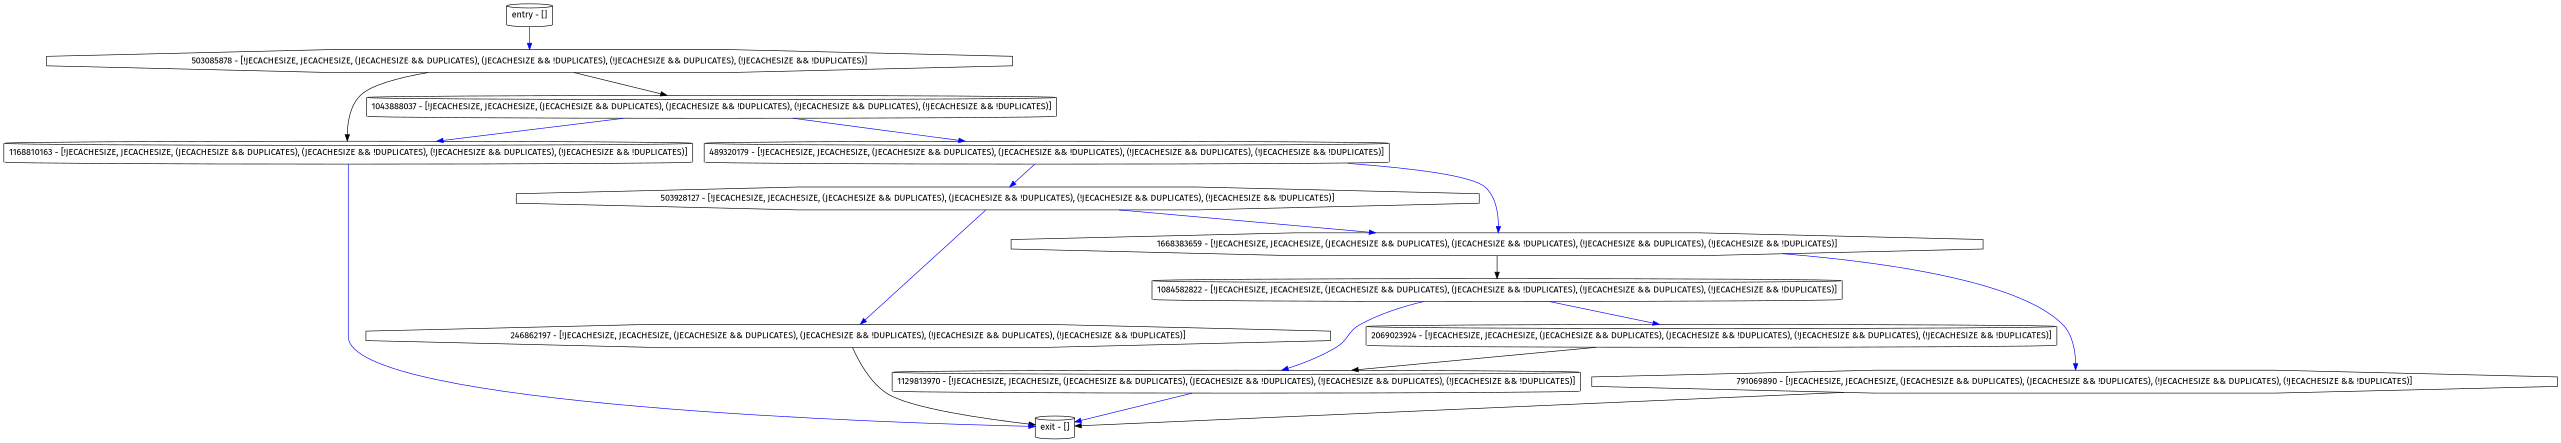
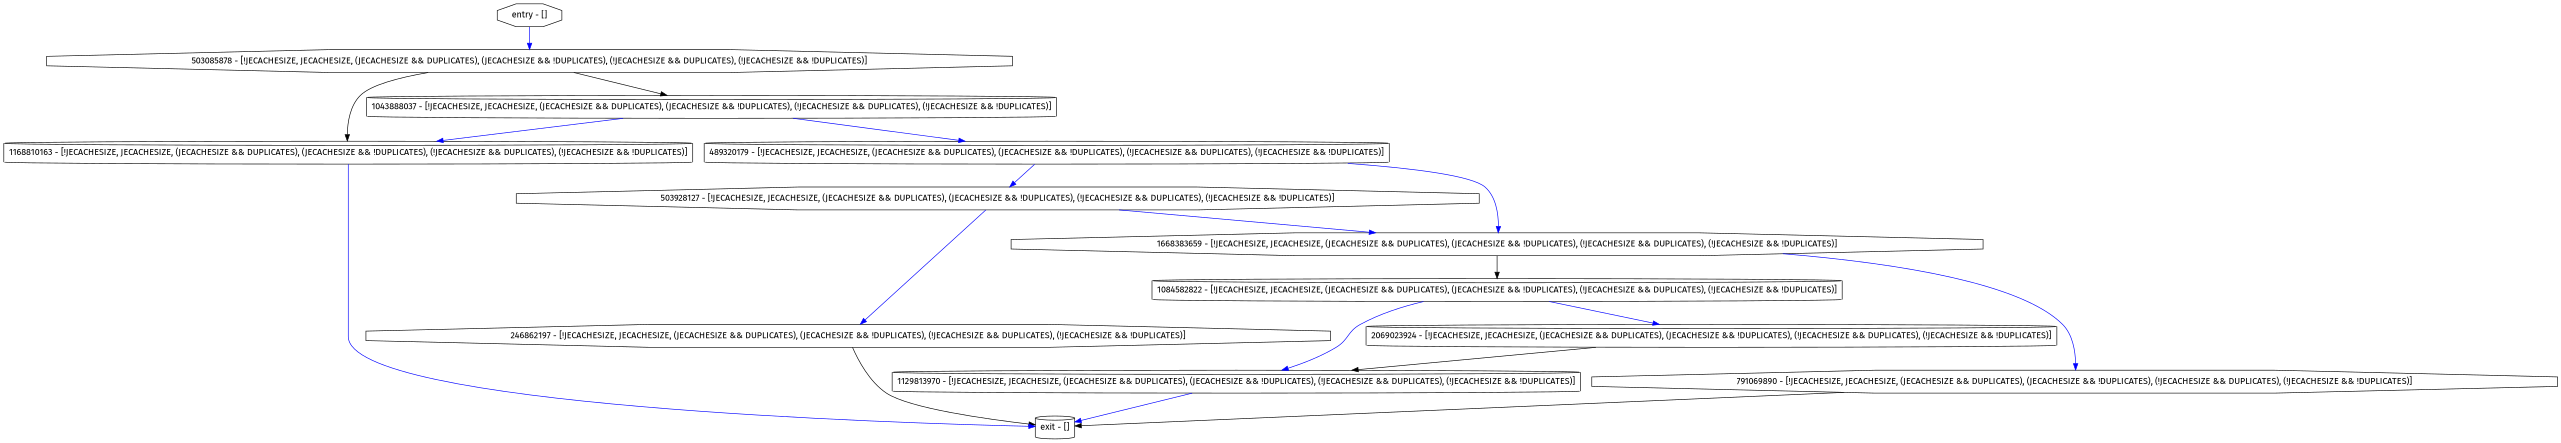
node "entry - []": shape cylinder -> octagon
